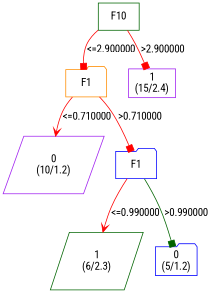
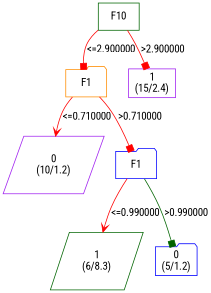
node "1 (6/2.3)": label "1 (6/2.3)" -> "1 (6/8.3)"
